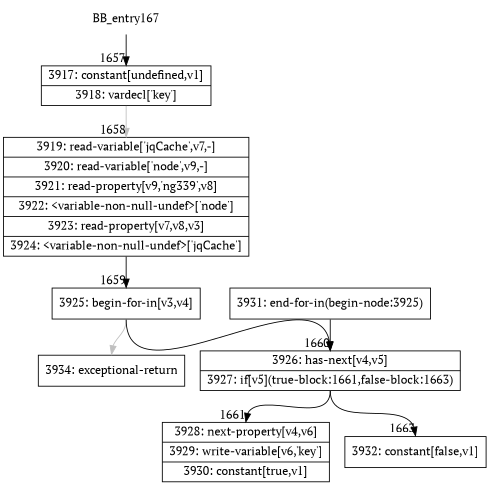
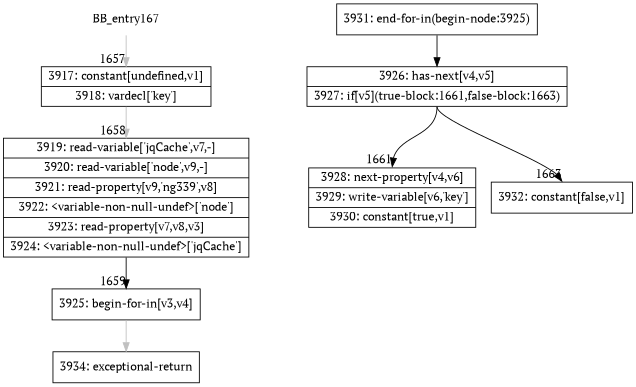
edge "BB_entry167" -> "3917: constant[undefined,v1]": color black -> gray
edge "3925: begin-for-in[v3,v4]" -> "3926: has-next[v4,v5]": removed
